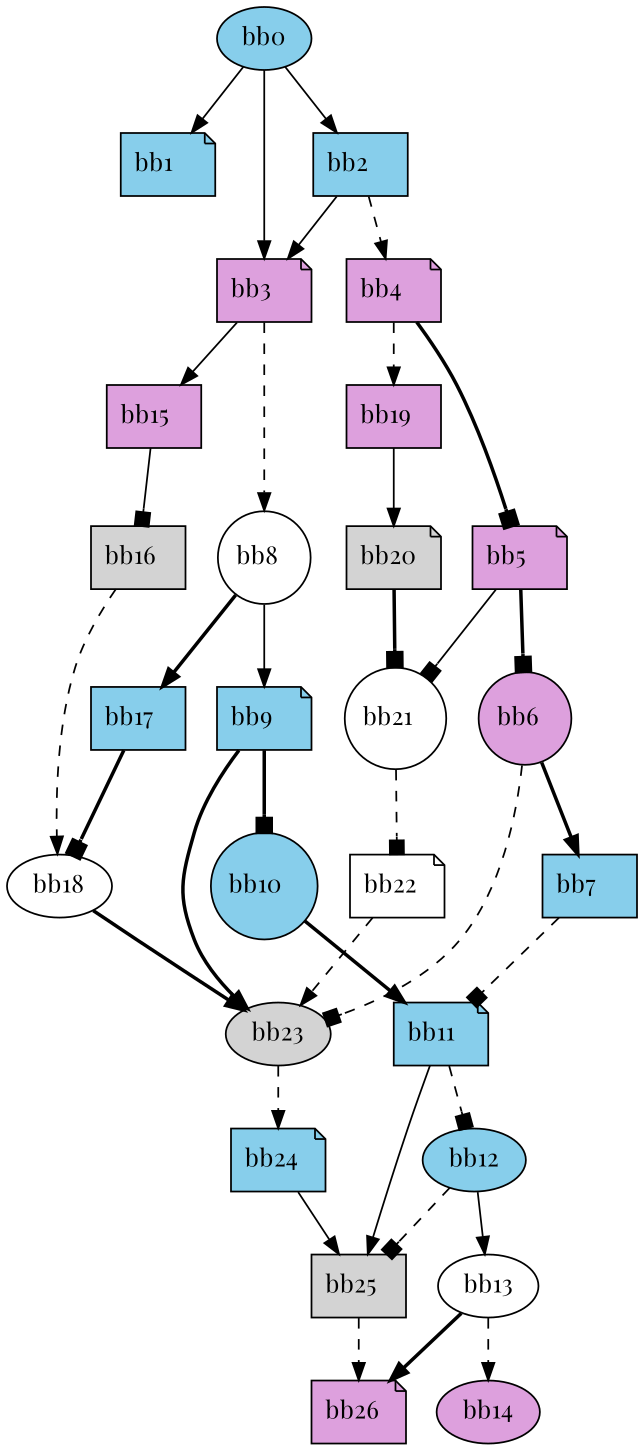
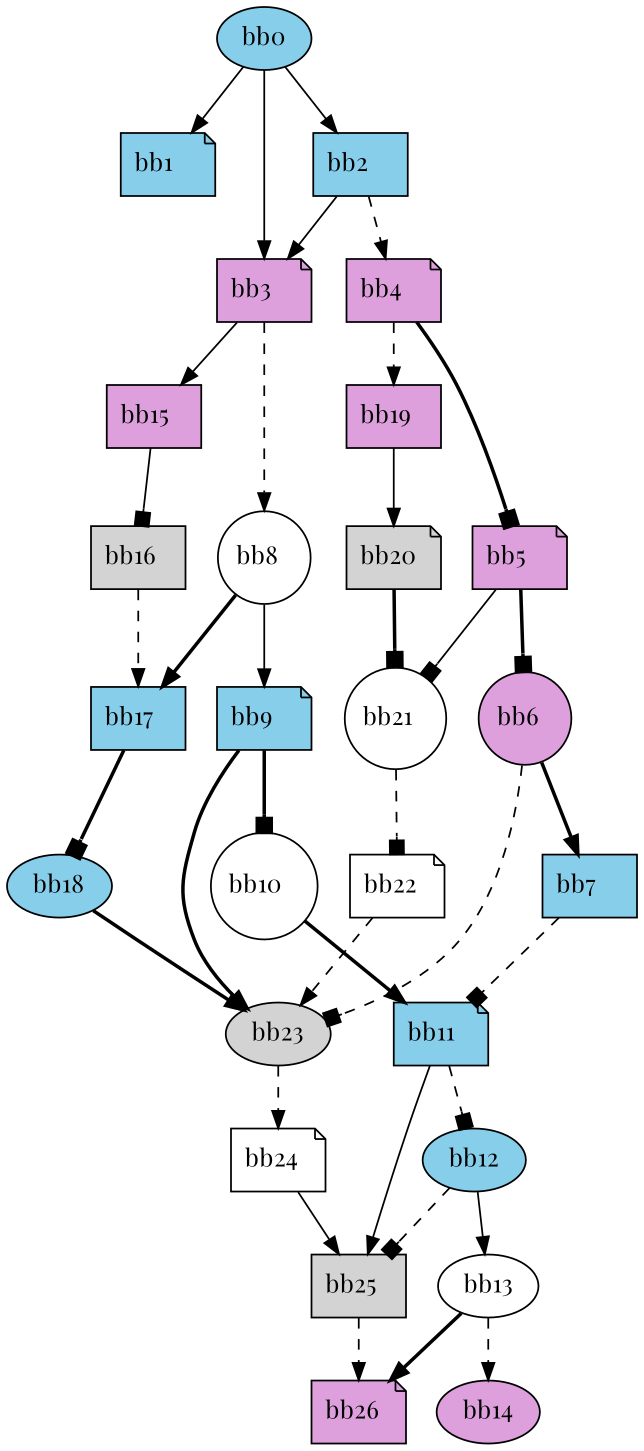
edge "bb16" -> "bb18": now "bb16" -> "bb17"
node "bb18": fillcolor white -> skyblue
node "bb10": fillcolor skyblue -> white
node "bb24": fillcolor skyblue -> white
